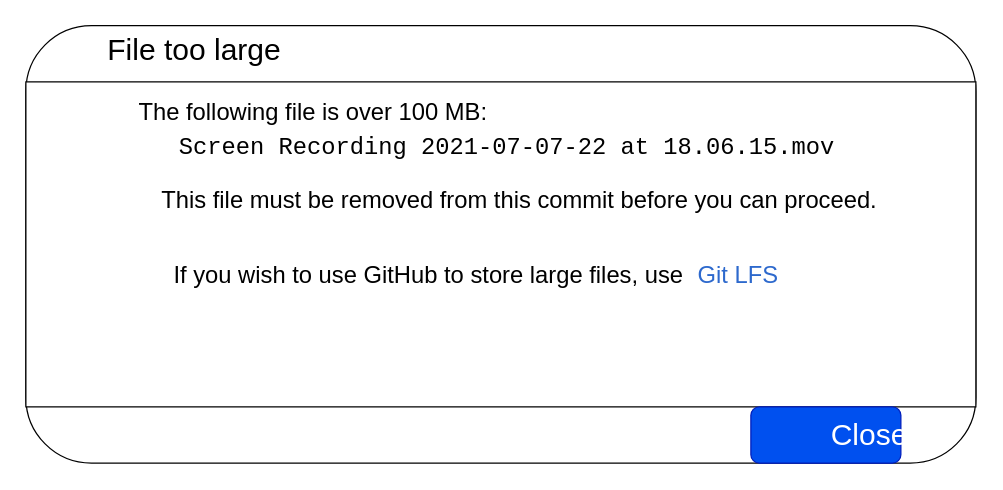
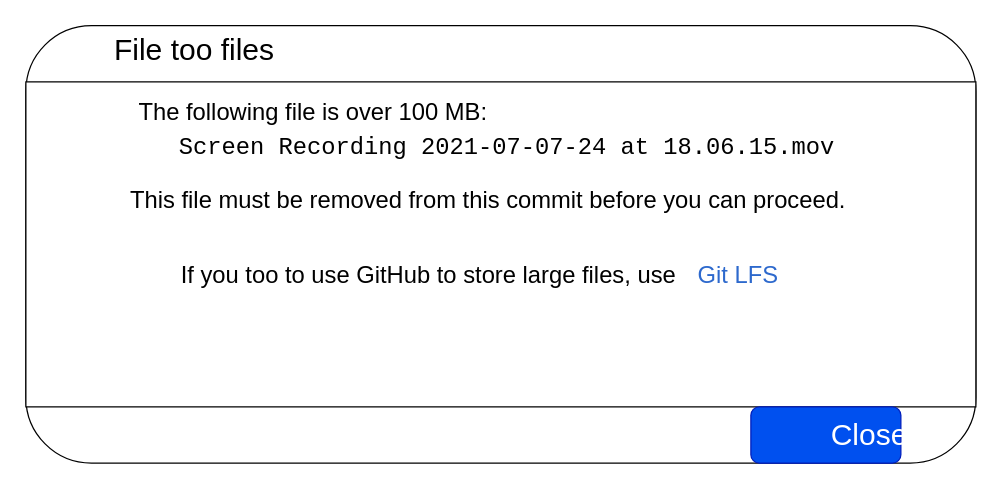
node "File too large": label "File too large" -> "File too files"
node "Screen Recording 2021-07-07-22 at 18.06.15.mov": label "Screen Recording 2021-07-07-22 at 18.06.15.mov" -> "Screen Recording 2021-07-07-24 at 18.06.15.mov"
node "This file must be removed from this commit before you can proceed.": moved (519, 201) -> (488, 201)
node "If you wish to use GitHub to store large files, use": label "If you wish to use GitHub to store large files, use" -> "If you too to use GitHub to store large files, use"
